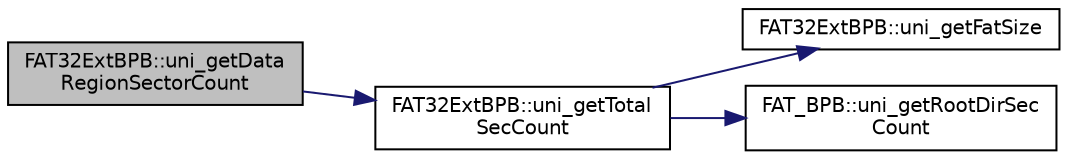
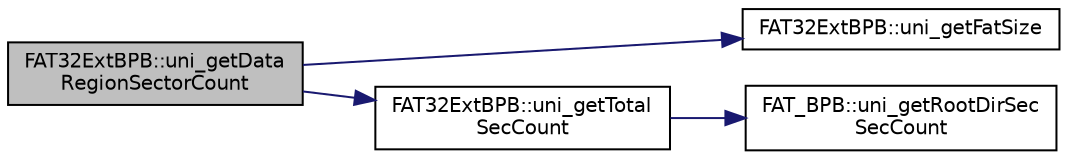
edge "FAT32ExtBPB::uni_getTotal SecCount" -> "FAT32ExtBPB::uni_getFatSize": now "FAT32ExtBPB::uni_getData RegionSectorCount" -> "FAT32ExtBPB::uni_getFatSize"
node "FAT_BPB::uni_getRootDirSec Count": label "FAT_BPB::uni_getRootDirSec Count" -> "FAT_BPB::uni_getRootDirSec SecCount"
